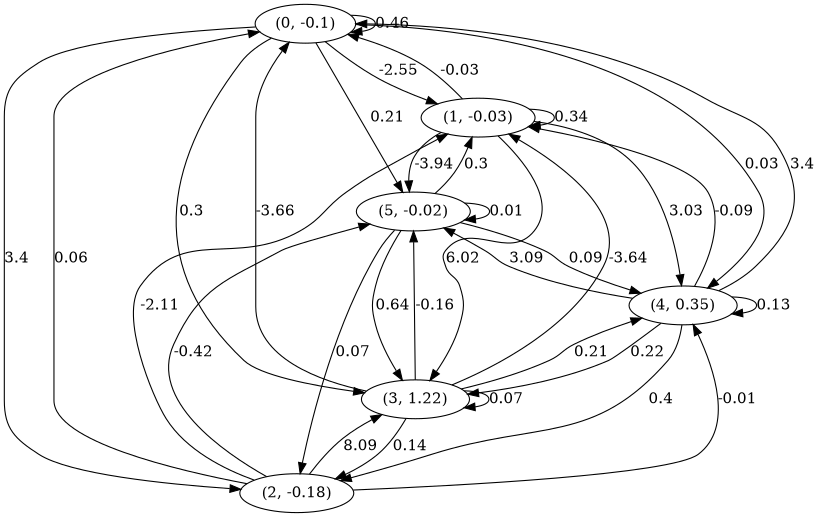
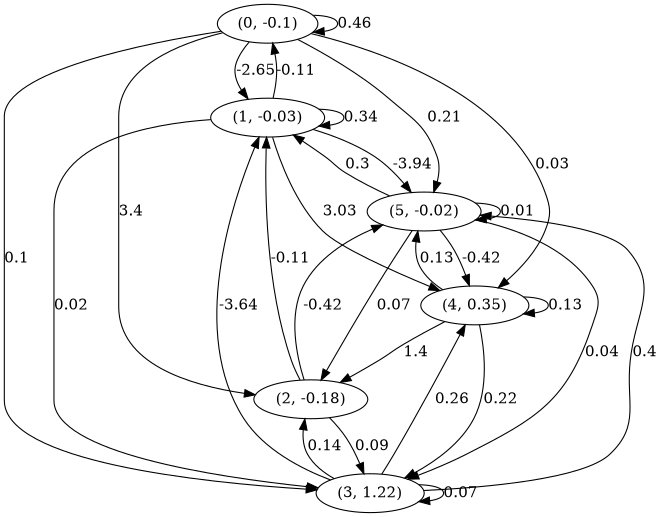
edge "(0, -0.1)" -> "(1, -0.03)": label "-2.55" -> "-2.65"
edge "(1, -0.03)" -> "(0, -0.1)": label "-0.03" -> "-0.11"
edge "(4, 0.35)" -> "(0, -0.1)": removed, label "3.4"
edge "(4, 0.35)" -> "(1, -0.03)": removed, label "-0.09"
edge "(0, -0.1)" -> "(3, 1.22)": label "0.3" -> "0.1"
edge "(3, 1.22)" -> "(0, -0.1)": removed, label "-3.66"
edge "(2, -0.18)" -> "(0, -0.1)": removed, label "0.06"
edge "(1, -0.03)" -> "(3, 1.22)": label "6.02" -> "0.02"
edge "(4, 0.35)" -> "(5, -0.02)": label "3.09" -> "0.13"
edge "(5, -0.02)" -> "(4, 0.35)": label "0.09" -> "-0.42"
edge "(2, -0.18)" -> "(1, -0.03)": label "-2.11" -> "-0.11"
edge "(5, -0.02)" -> "(3, 1.22)": label "0.64" -> "0.04"
edge "(3, 1.22)" -> "(5, -0.02)": label "-0.16" -> "0.4"
edge "(3, 1.22)" -> "(4, 0.35)": label "0.21" -> "0.26"
edge "(4, 0.35)" -> "(2, -0.18)": label "0.4" -> "1.4"
edge "(2, -0.18)" -> "(3, 1.22)": label "8.09" -> "0.09"
edge "(2, -0.18)" -> "(4, 0.35)": removed, label "-0.01"
